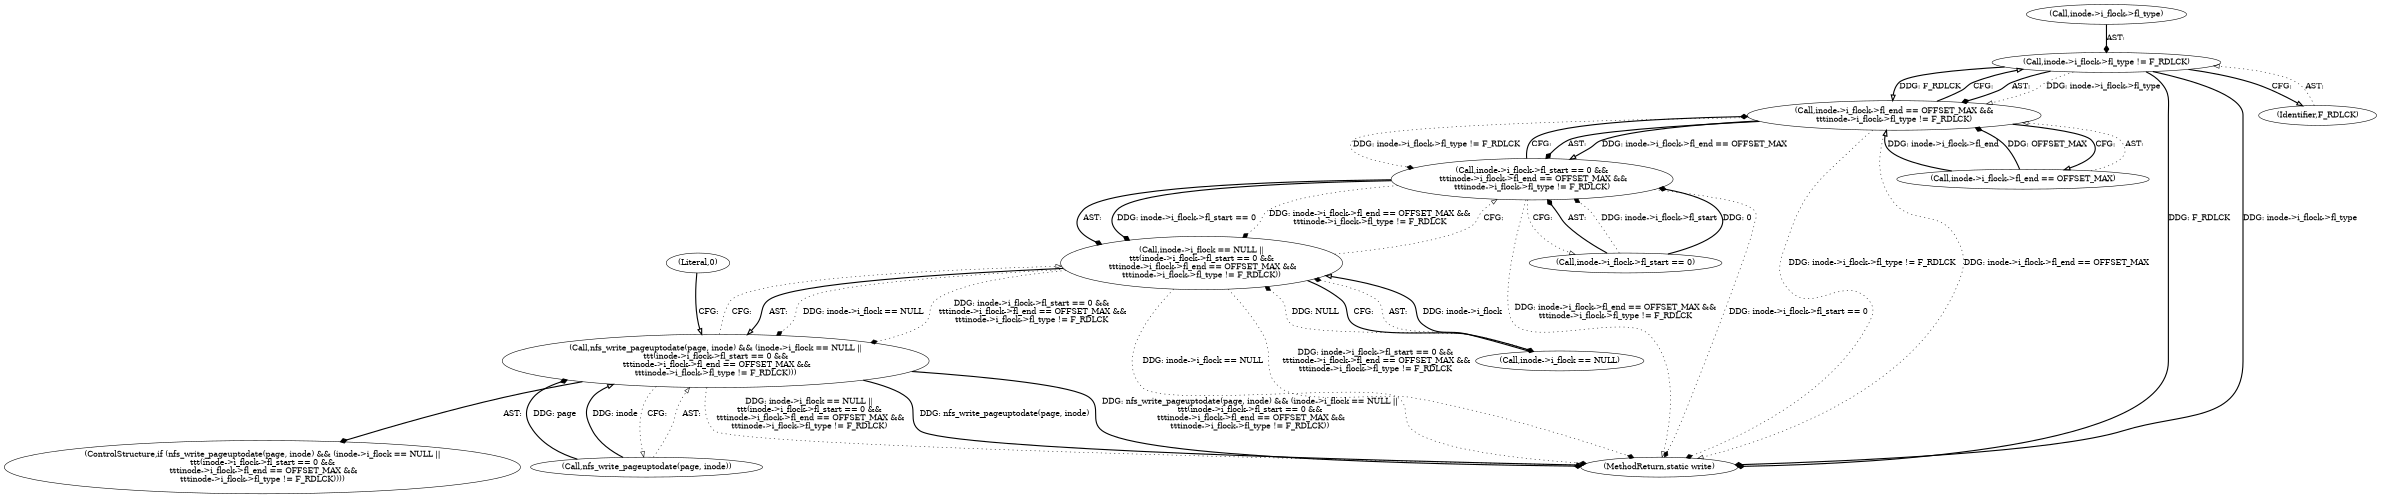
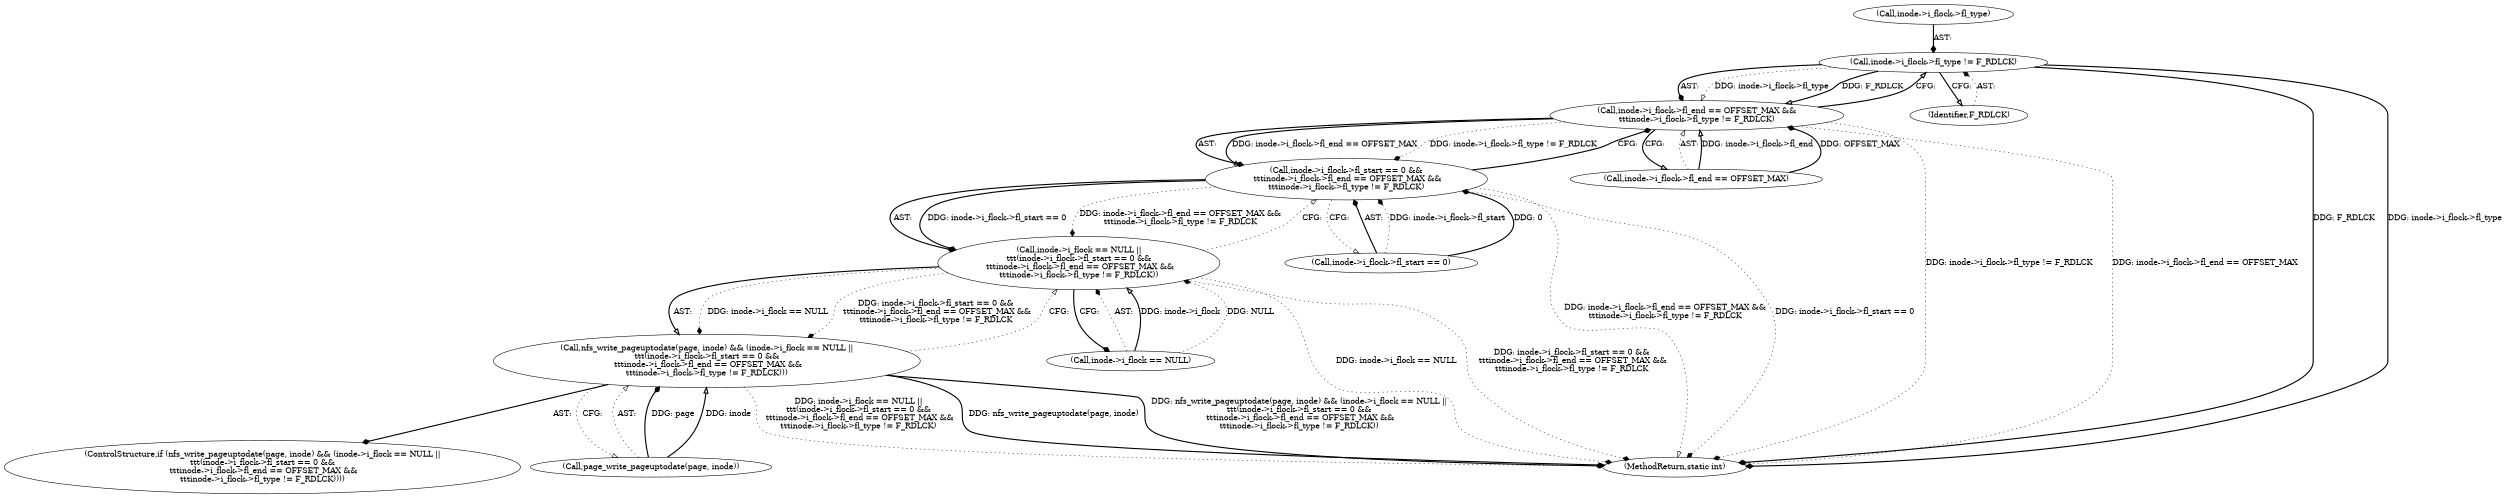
edge "(Identifier,F_RDLCK)" -> "(Call,inode->i_flock->fl_type != F_RDLCK)": arrowhead onormal -> diamond
node "(Literal,0)": removed
node "(Call,nfs_write_pageuptodate(page, inode))": label "(Call,nfs_write_pageuptodate(page, inode))" -> "(Call,page_write_pageuptodate(page, inode))"
node "(MethodReturn,static write)": label "(MethodReturn,static write)" -> "(MethodReturn,static int)"
